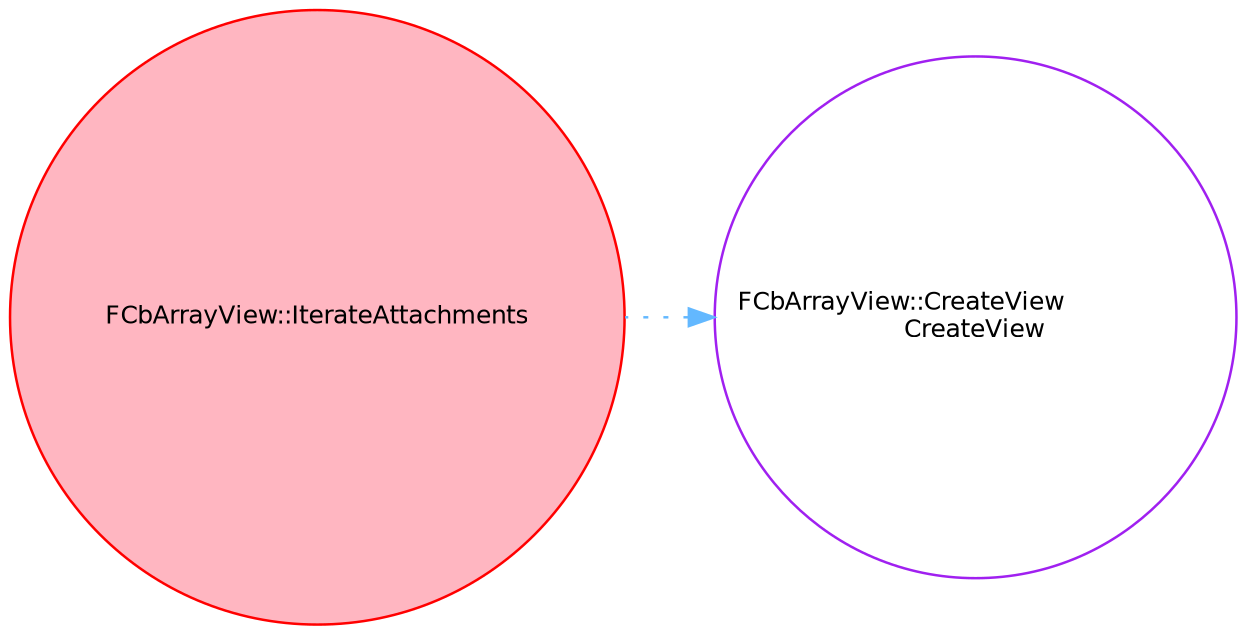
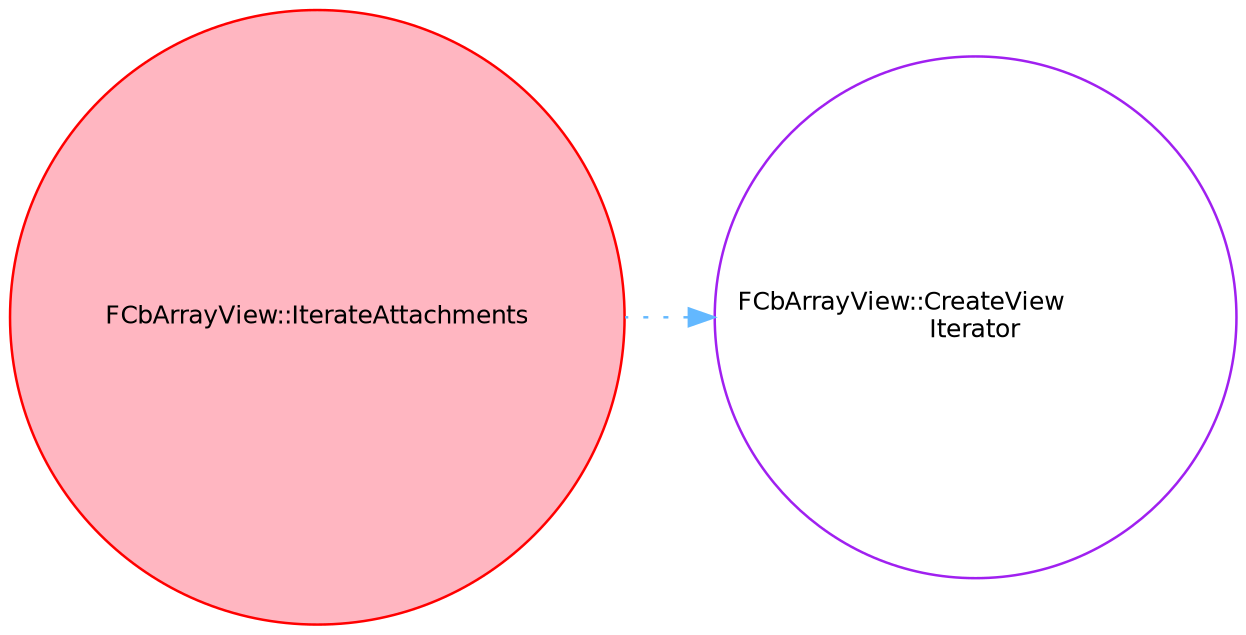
node "FCbArrayView::CreateView CreateView": label "FCbArrayView::CreateView CreateView" -> "FCbArrayView::CreateView Iterator"
